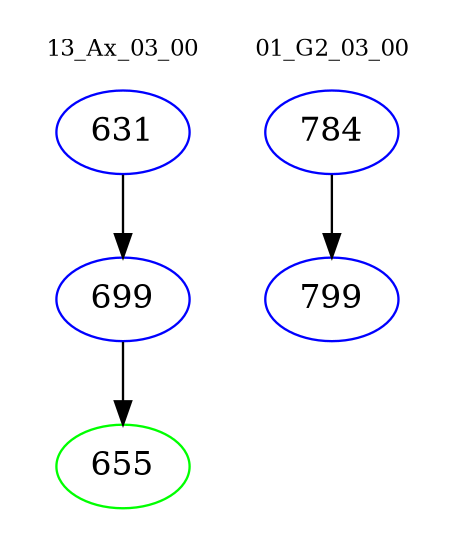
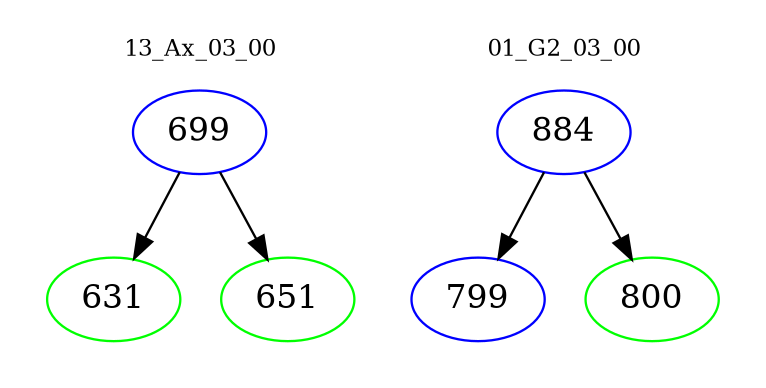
node "631": color blue -> green
node "784": label "784" -> "884"
edge "631" -> "699": reversed
node "800": added
node "655": label "655" -> "651"
